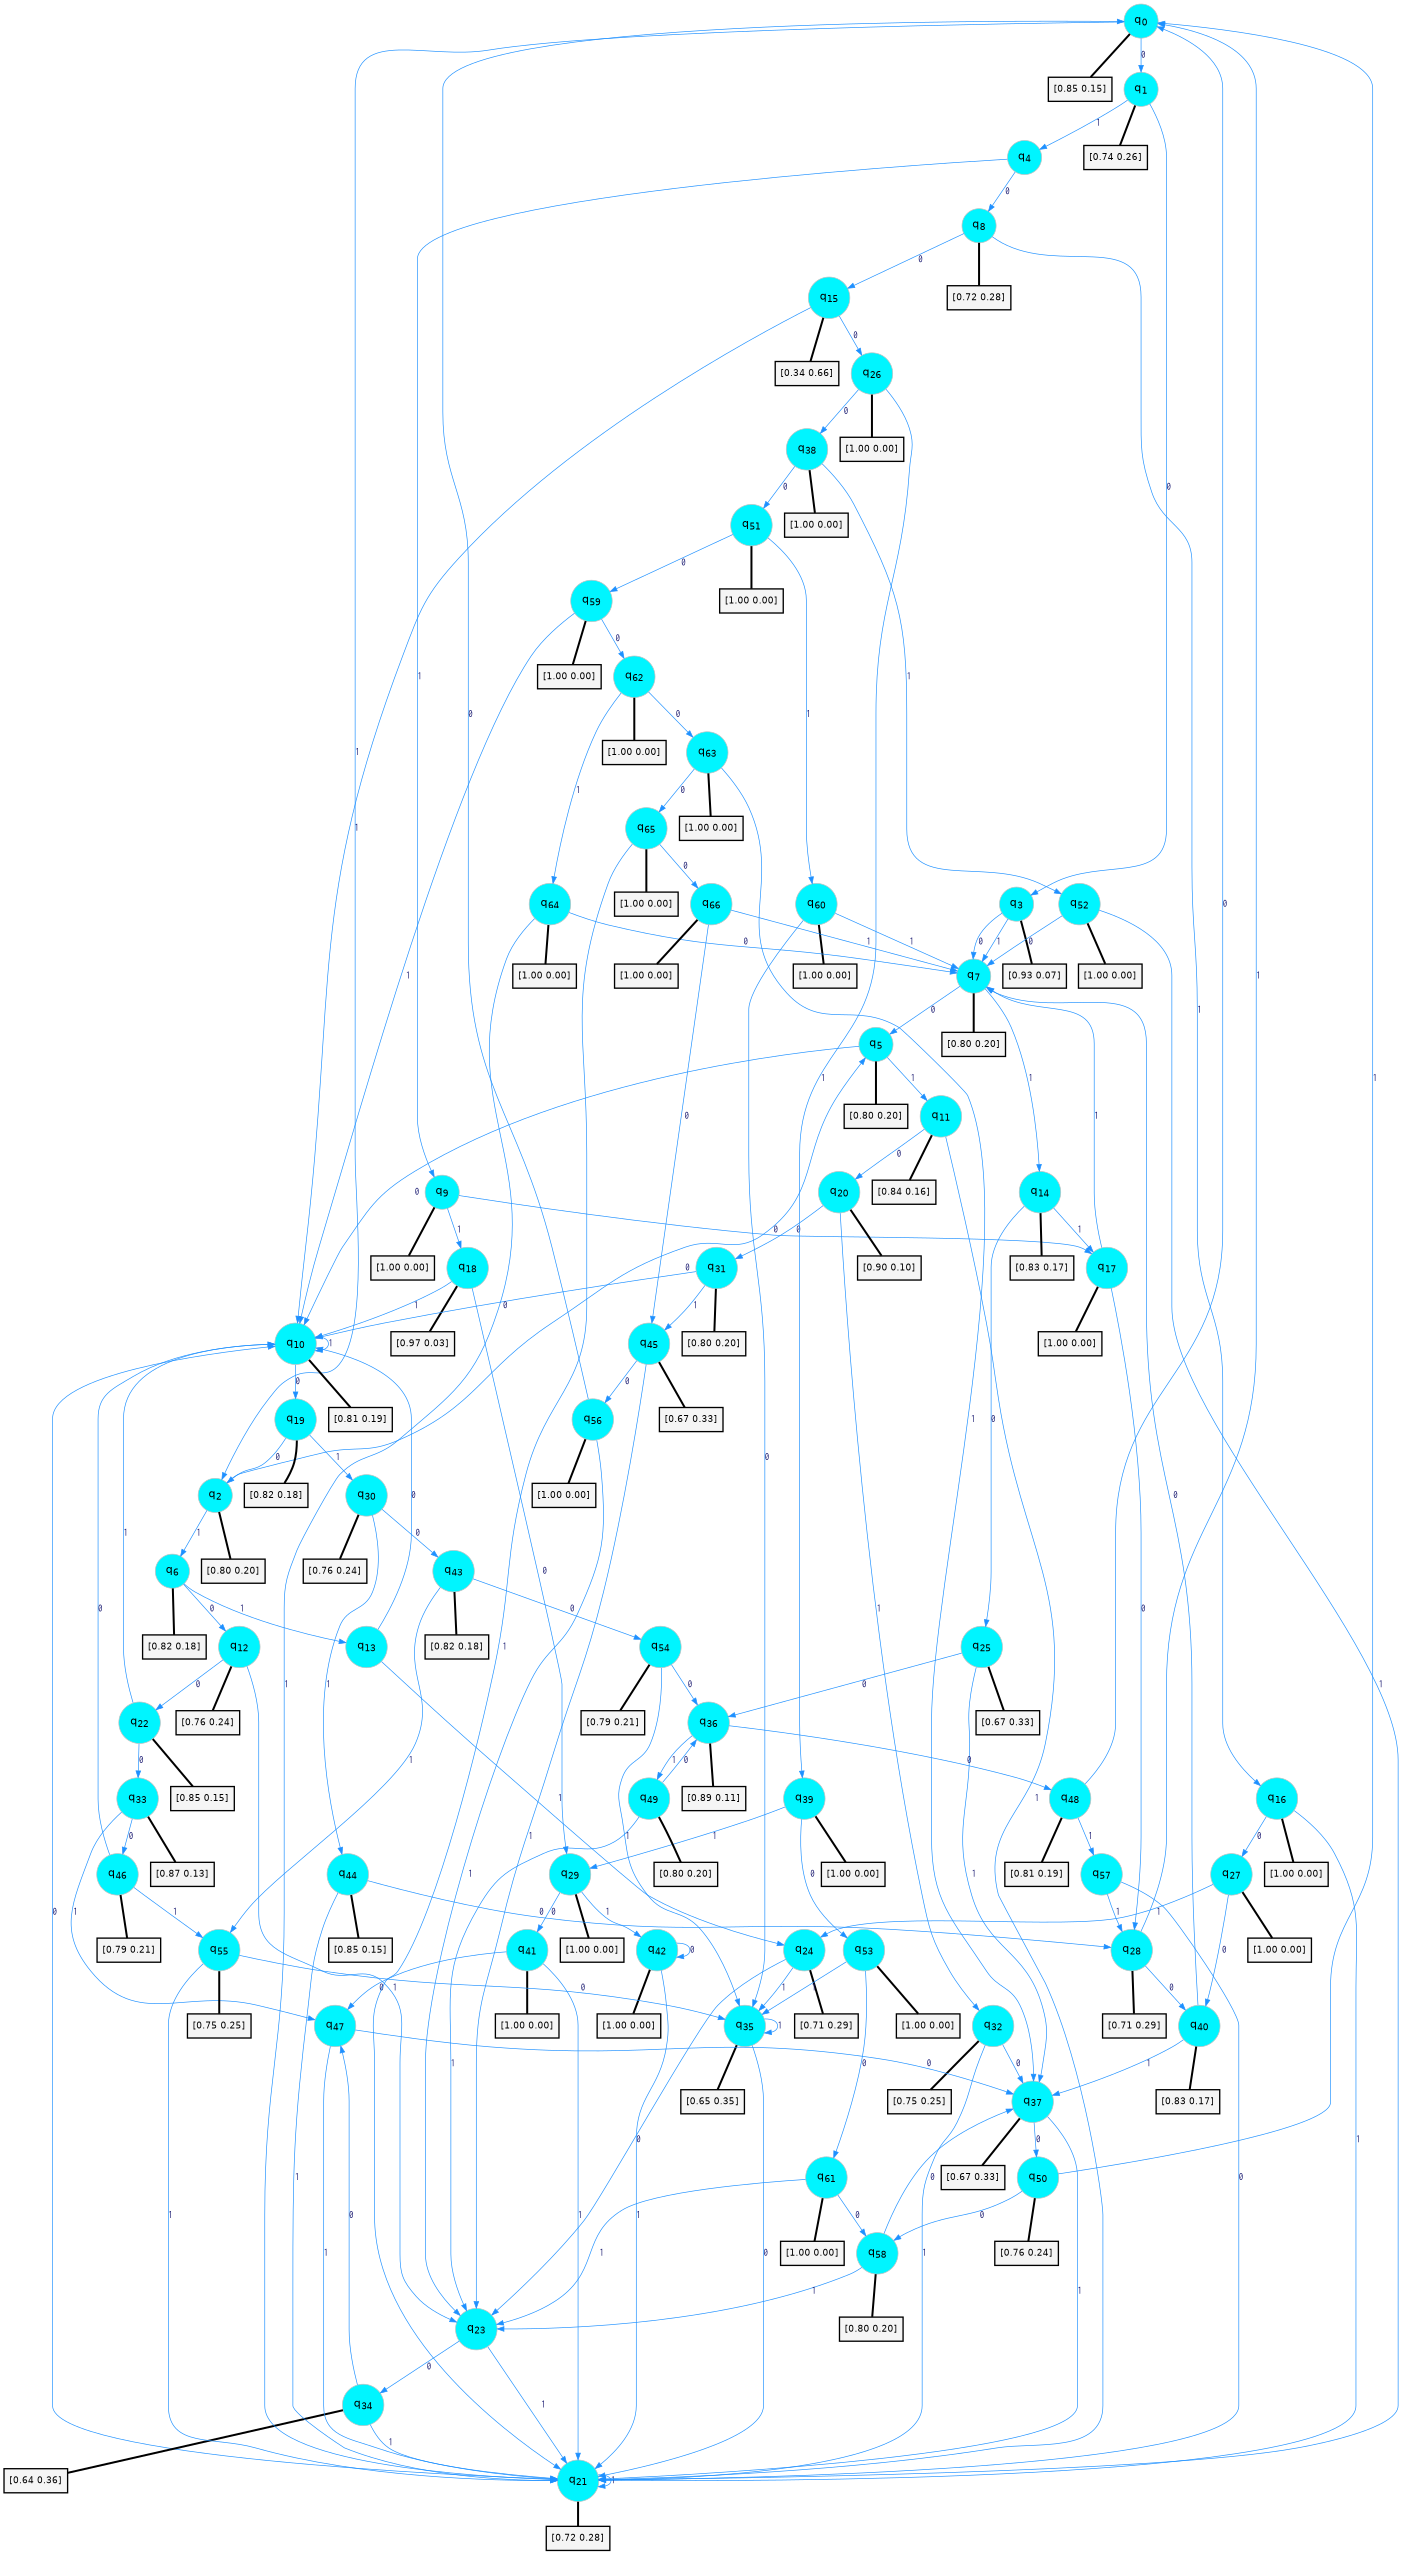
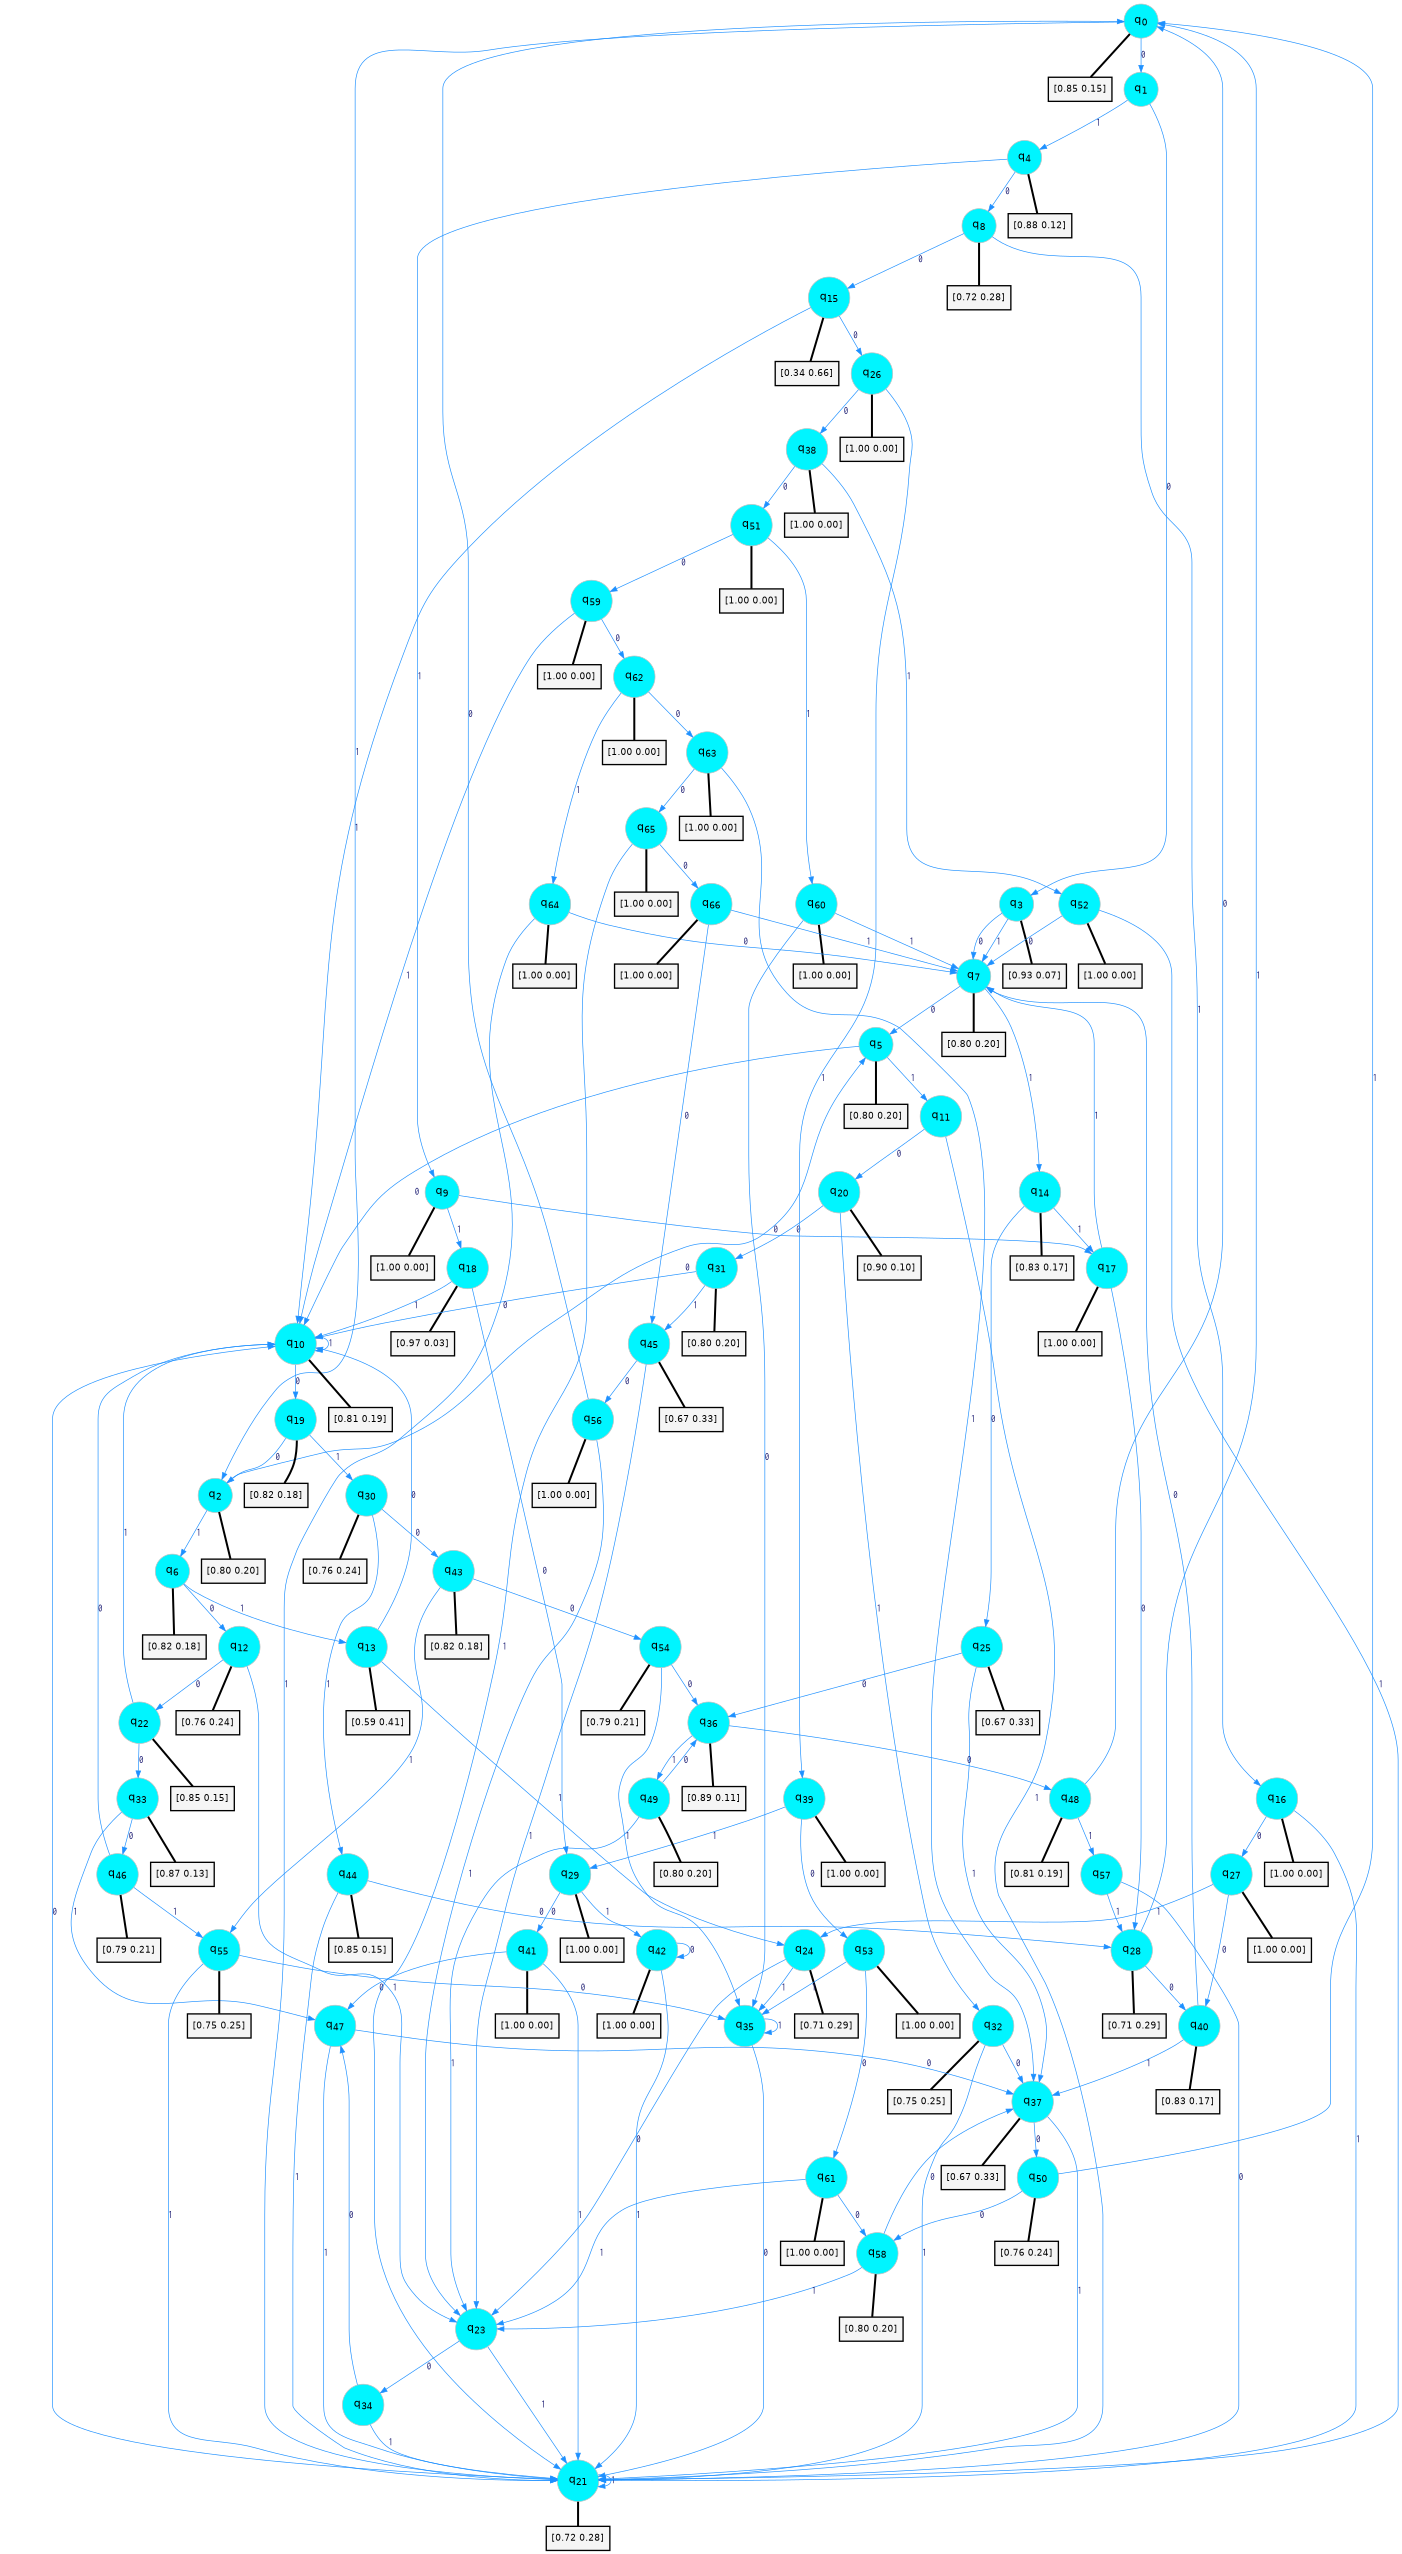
node "[0.74 0.26]": removed
node "[0.88 0.12]": added
node "[0.84 0.16]": removed
node "[0.59 0.41]": added
node "[0.65 0.35]": removed
node "[0.64 0.36]": removed
